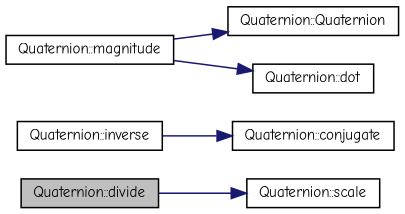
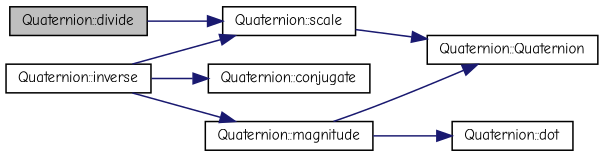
edge "Quaternion::scale" -> "Quaternion::Quaternion": added
edge "Quaternion::inverse" -> "Quaternion::scale": added
edge "Quaternion::inverse" -> "Quaternion::magnitude": added
